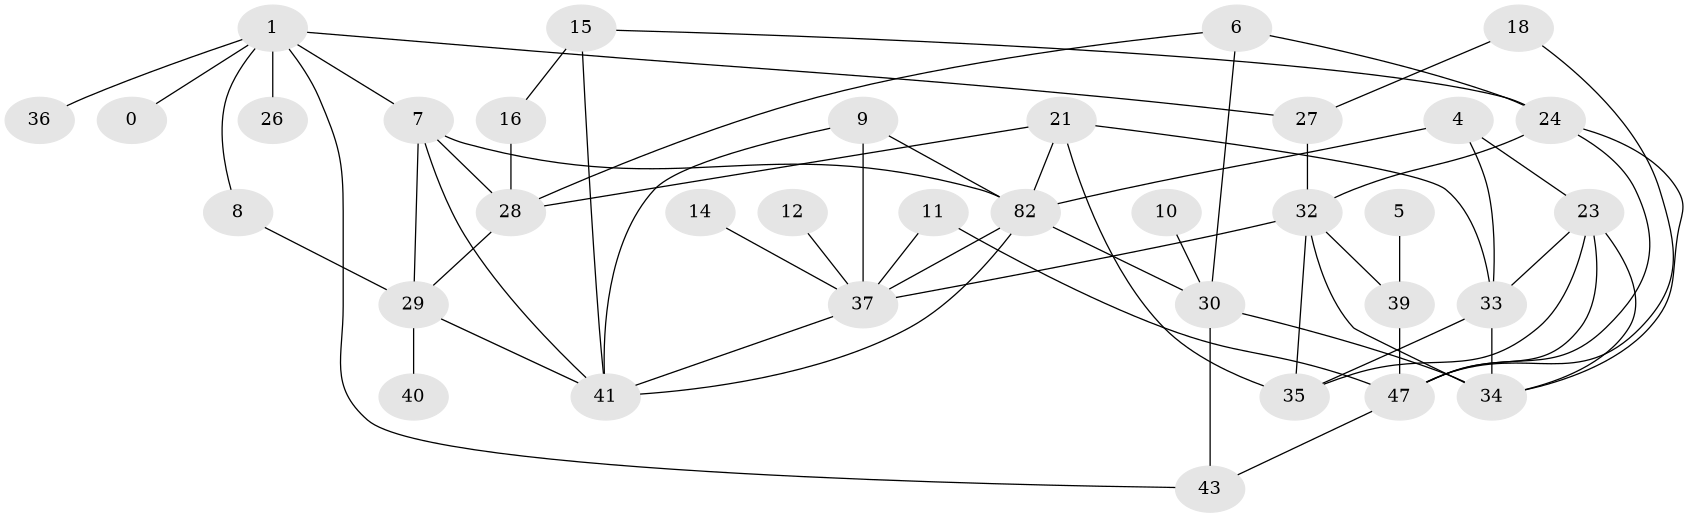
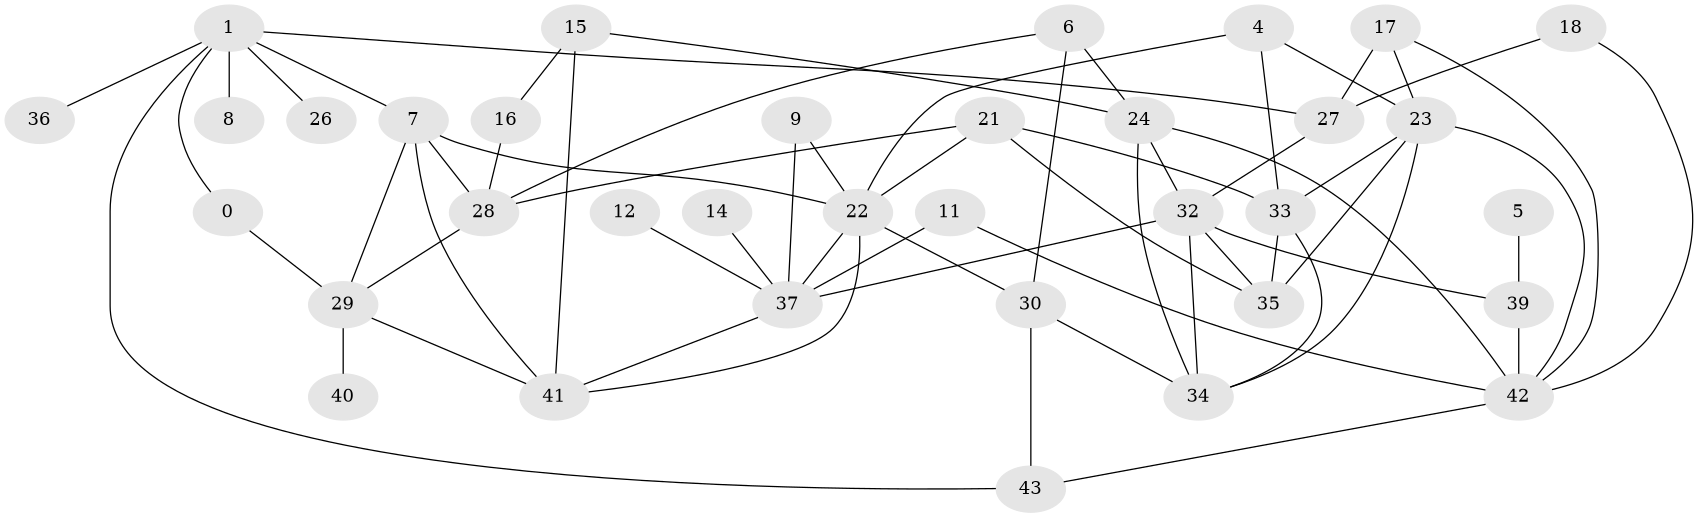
node "17": added
edge "9" -- "41": removed
node "82": label "82" -> "22"
node "10": removed
edge "8" -- "29": now "0" -- "29"
node "47": label "47" -> "42"
